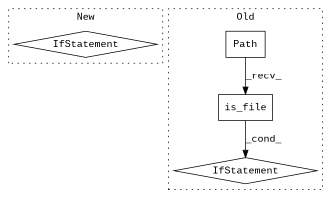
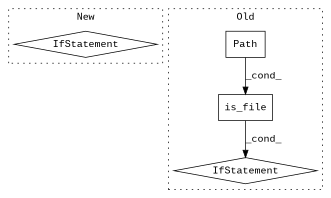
edge "Path" -> "is_file": label "_recv_" -> "_cond_"
